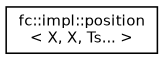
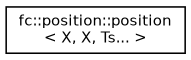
node "fc::impl::position < X, X, Ts... >": label "fc::impl::position < X, X, Ts... >" -> "fc::position::position < X, X, Ts... >"
